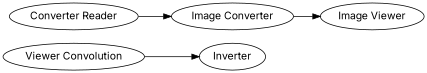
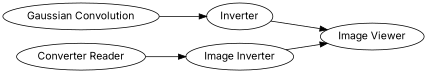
node "Image Converter": label "Image Converter" -> "Image Inverter"
edge "Inverter" -> "Image Viewer": added
node "Viewer Convolution": label "Viewer Convolution" -> "Gaussian Convolution"
